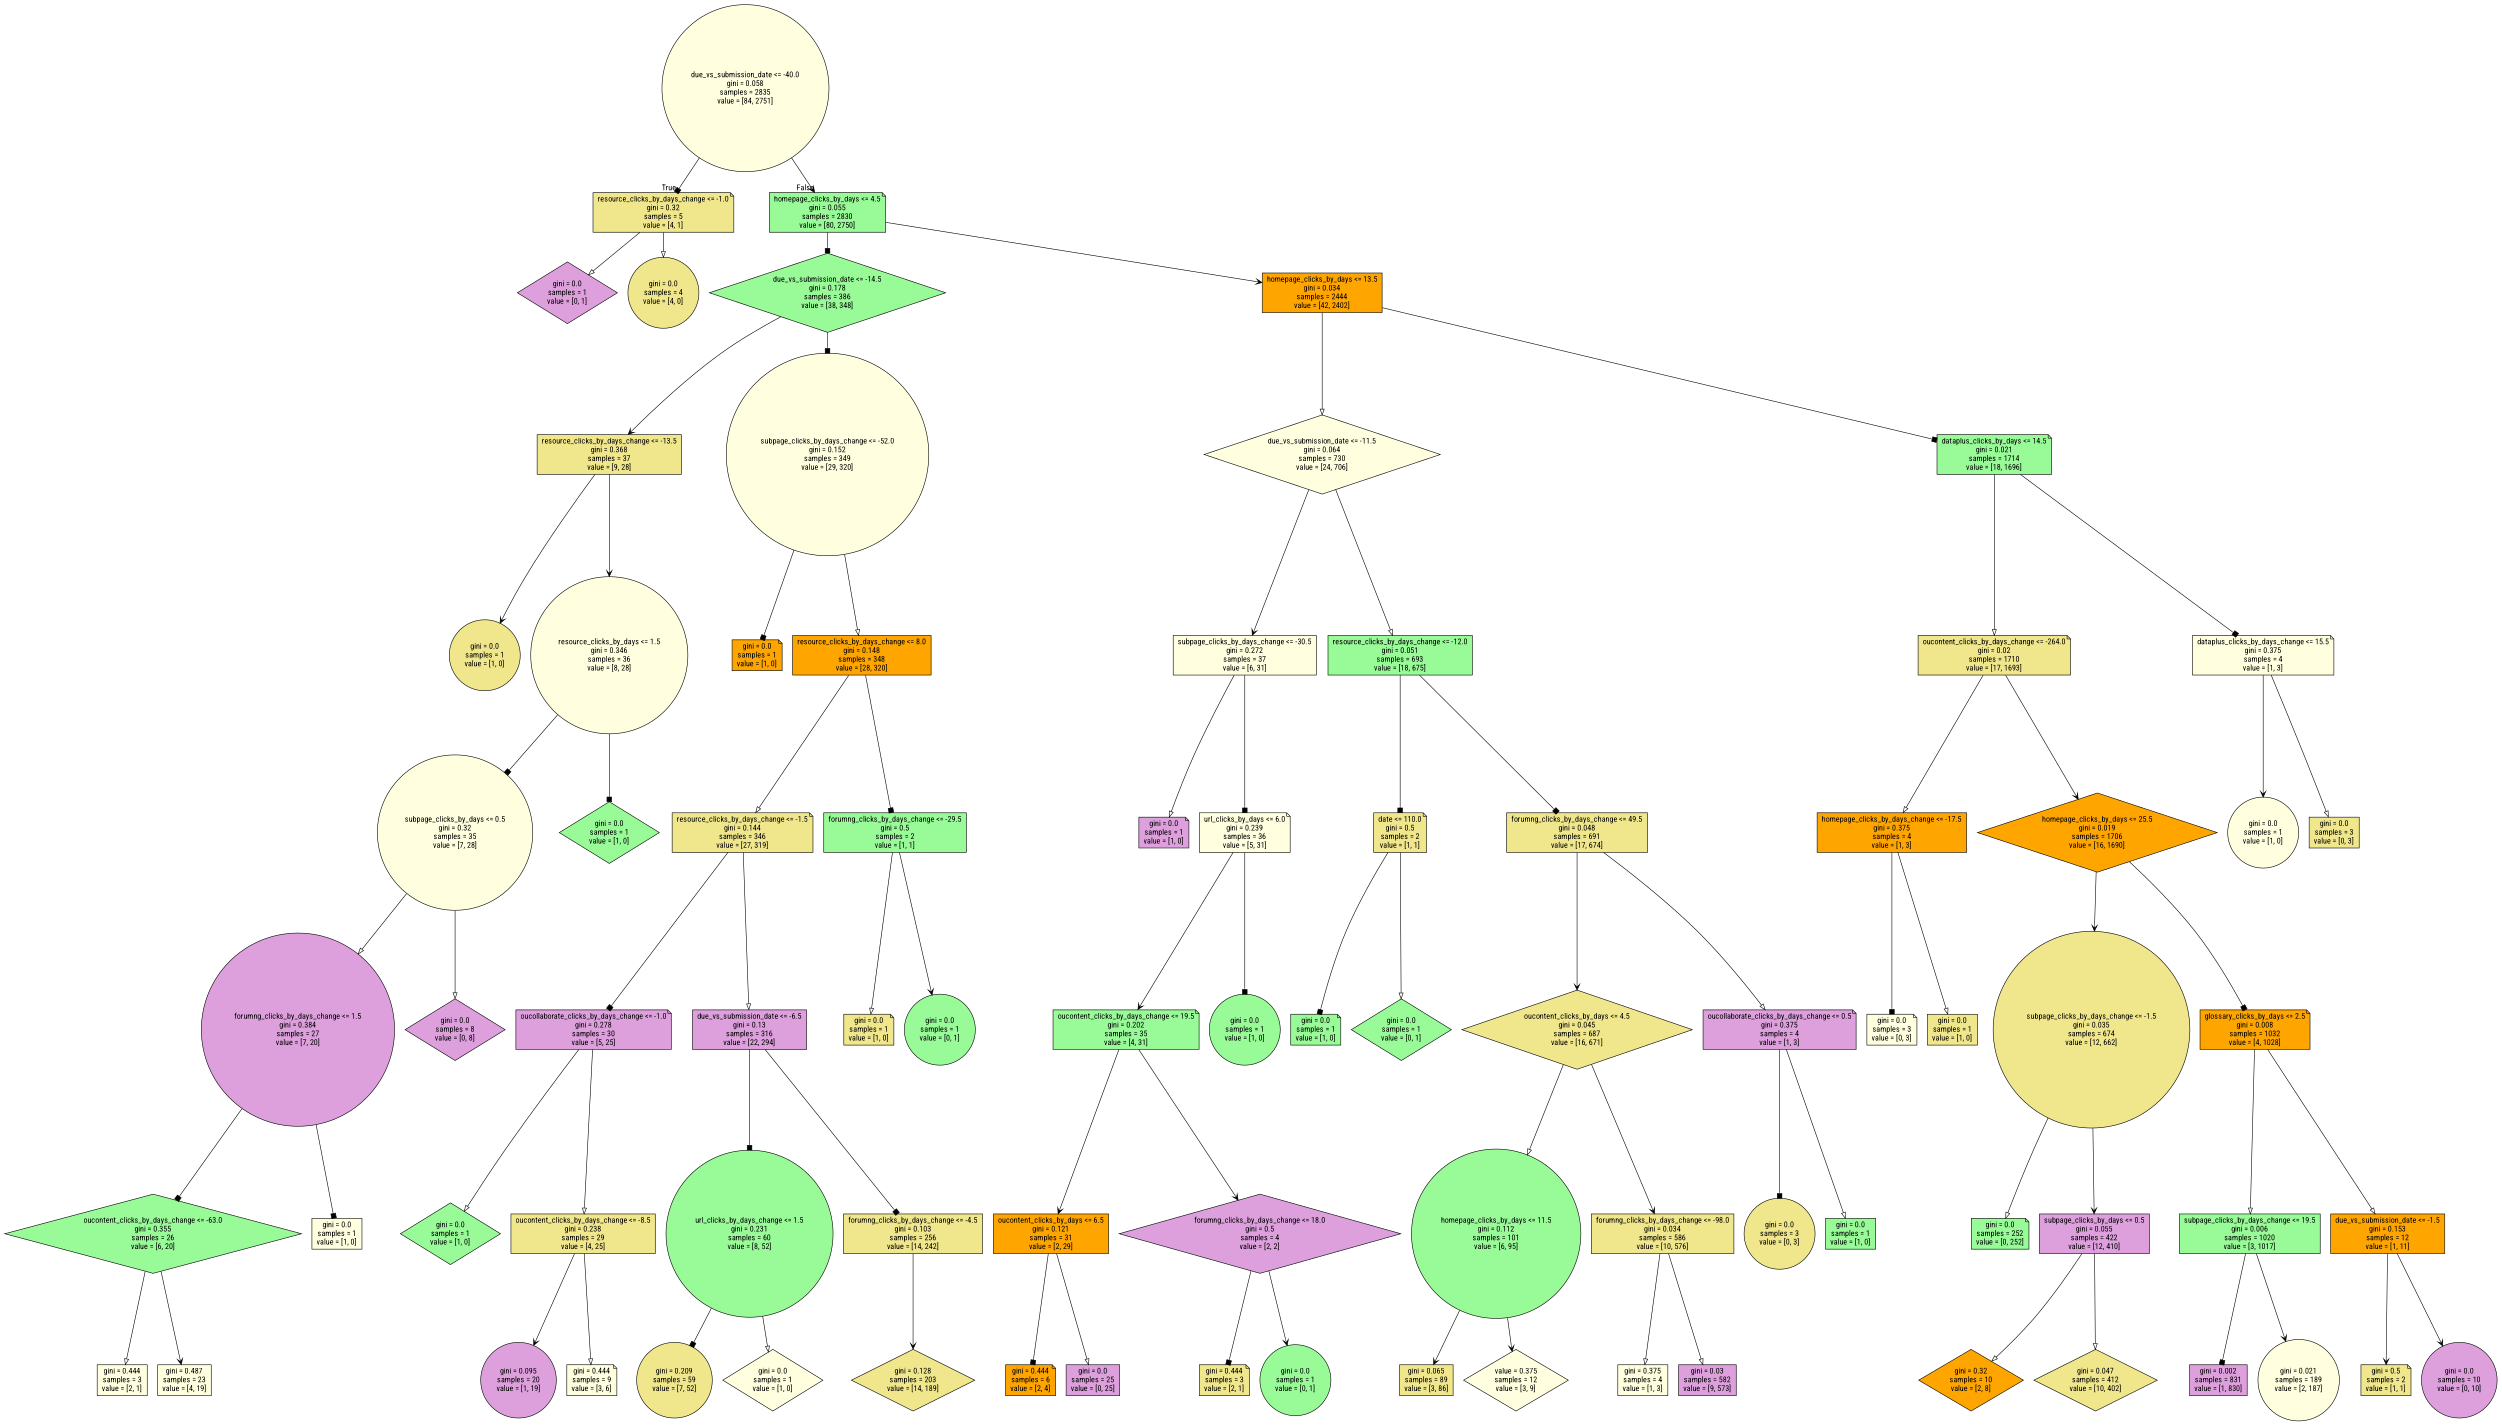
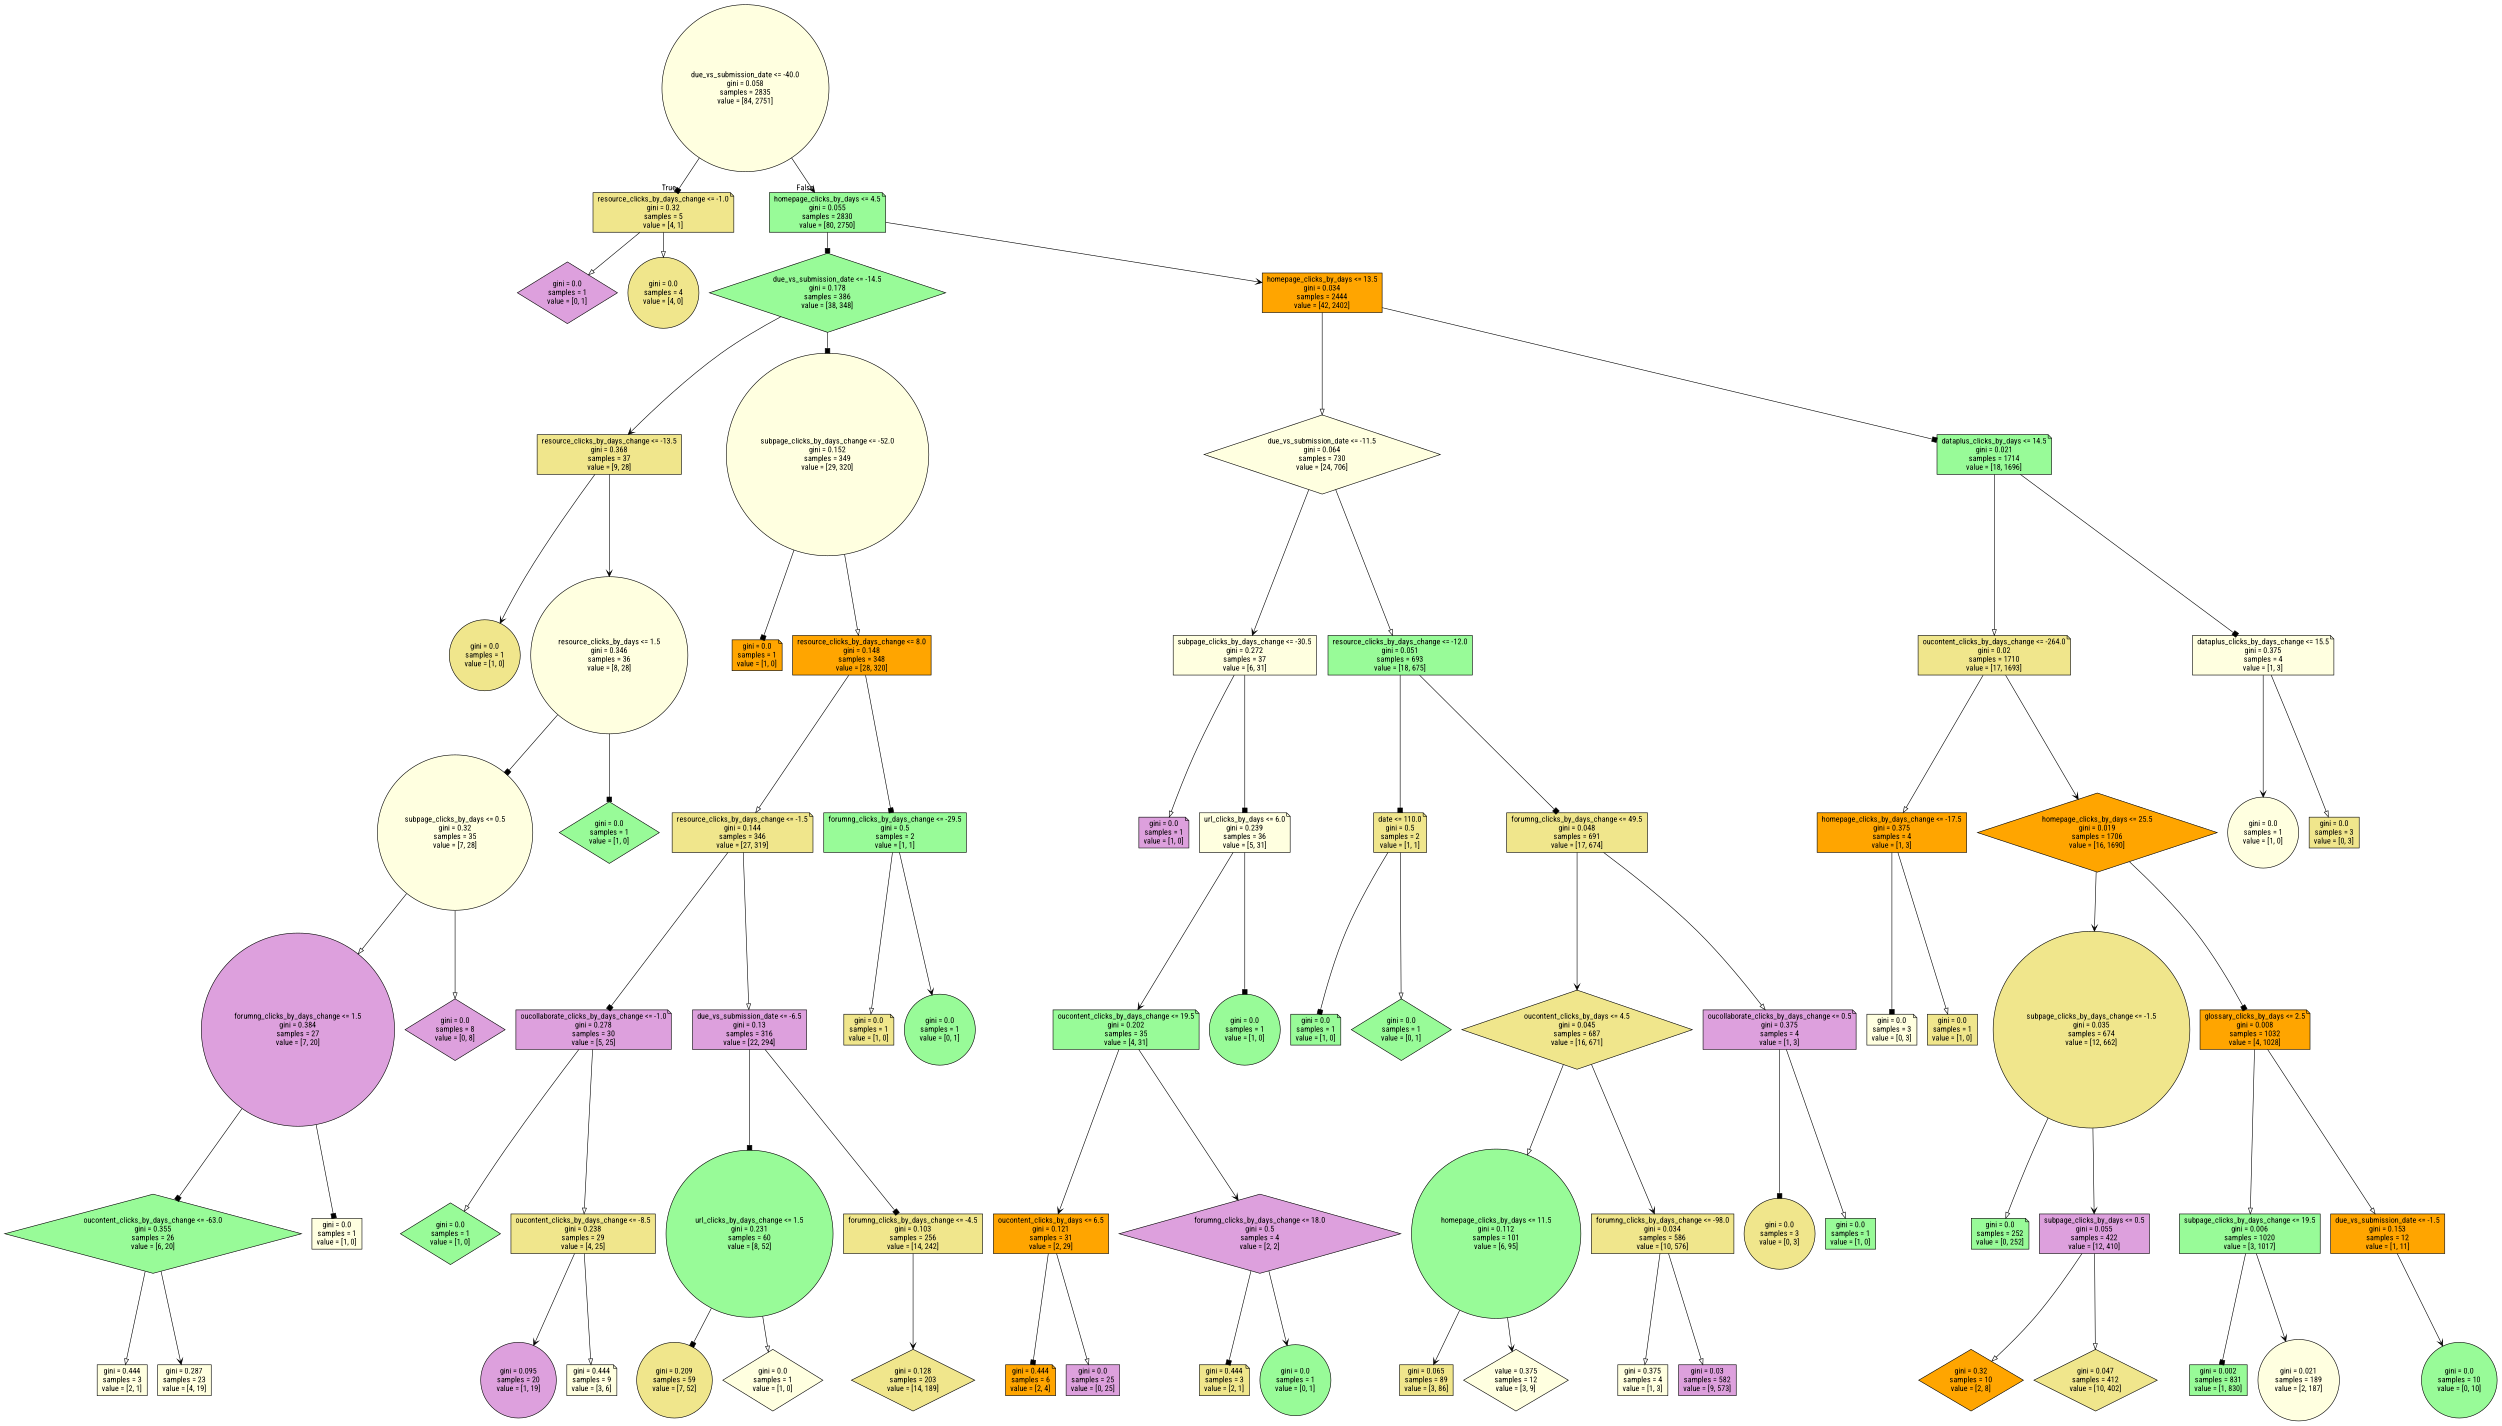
node "gini = 0.487 samples = 23 value = [4, 19]": label "gini = 0.487 samples = 23 value = [4, 19]" -> "gini = 0.287 samples = 23 value = [4, 19]"
node "gini = 0.002 samples = 831 value = [1, 830]": fillcolor plum -> palegreen
node "gini = 0.5 samples = 2 value = [1, 1]": removed
node "gini = 0.0 samples = 10 value = [0, 10]": fillcolor plum -> palegreen
